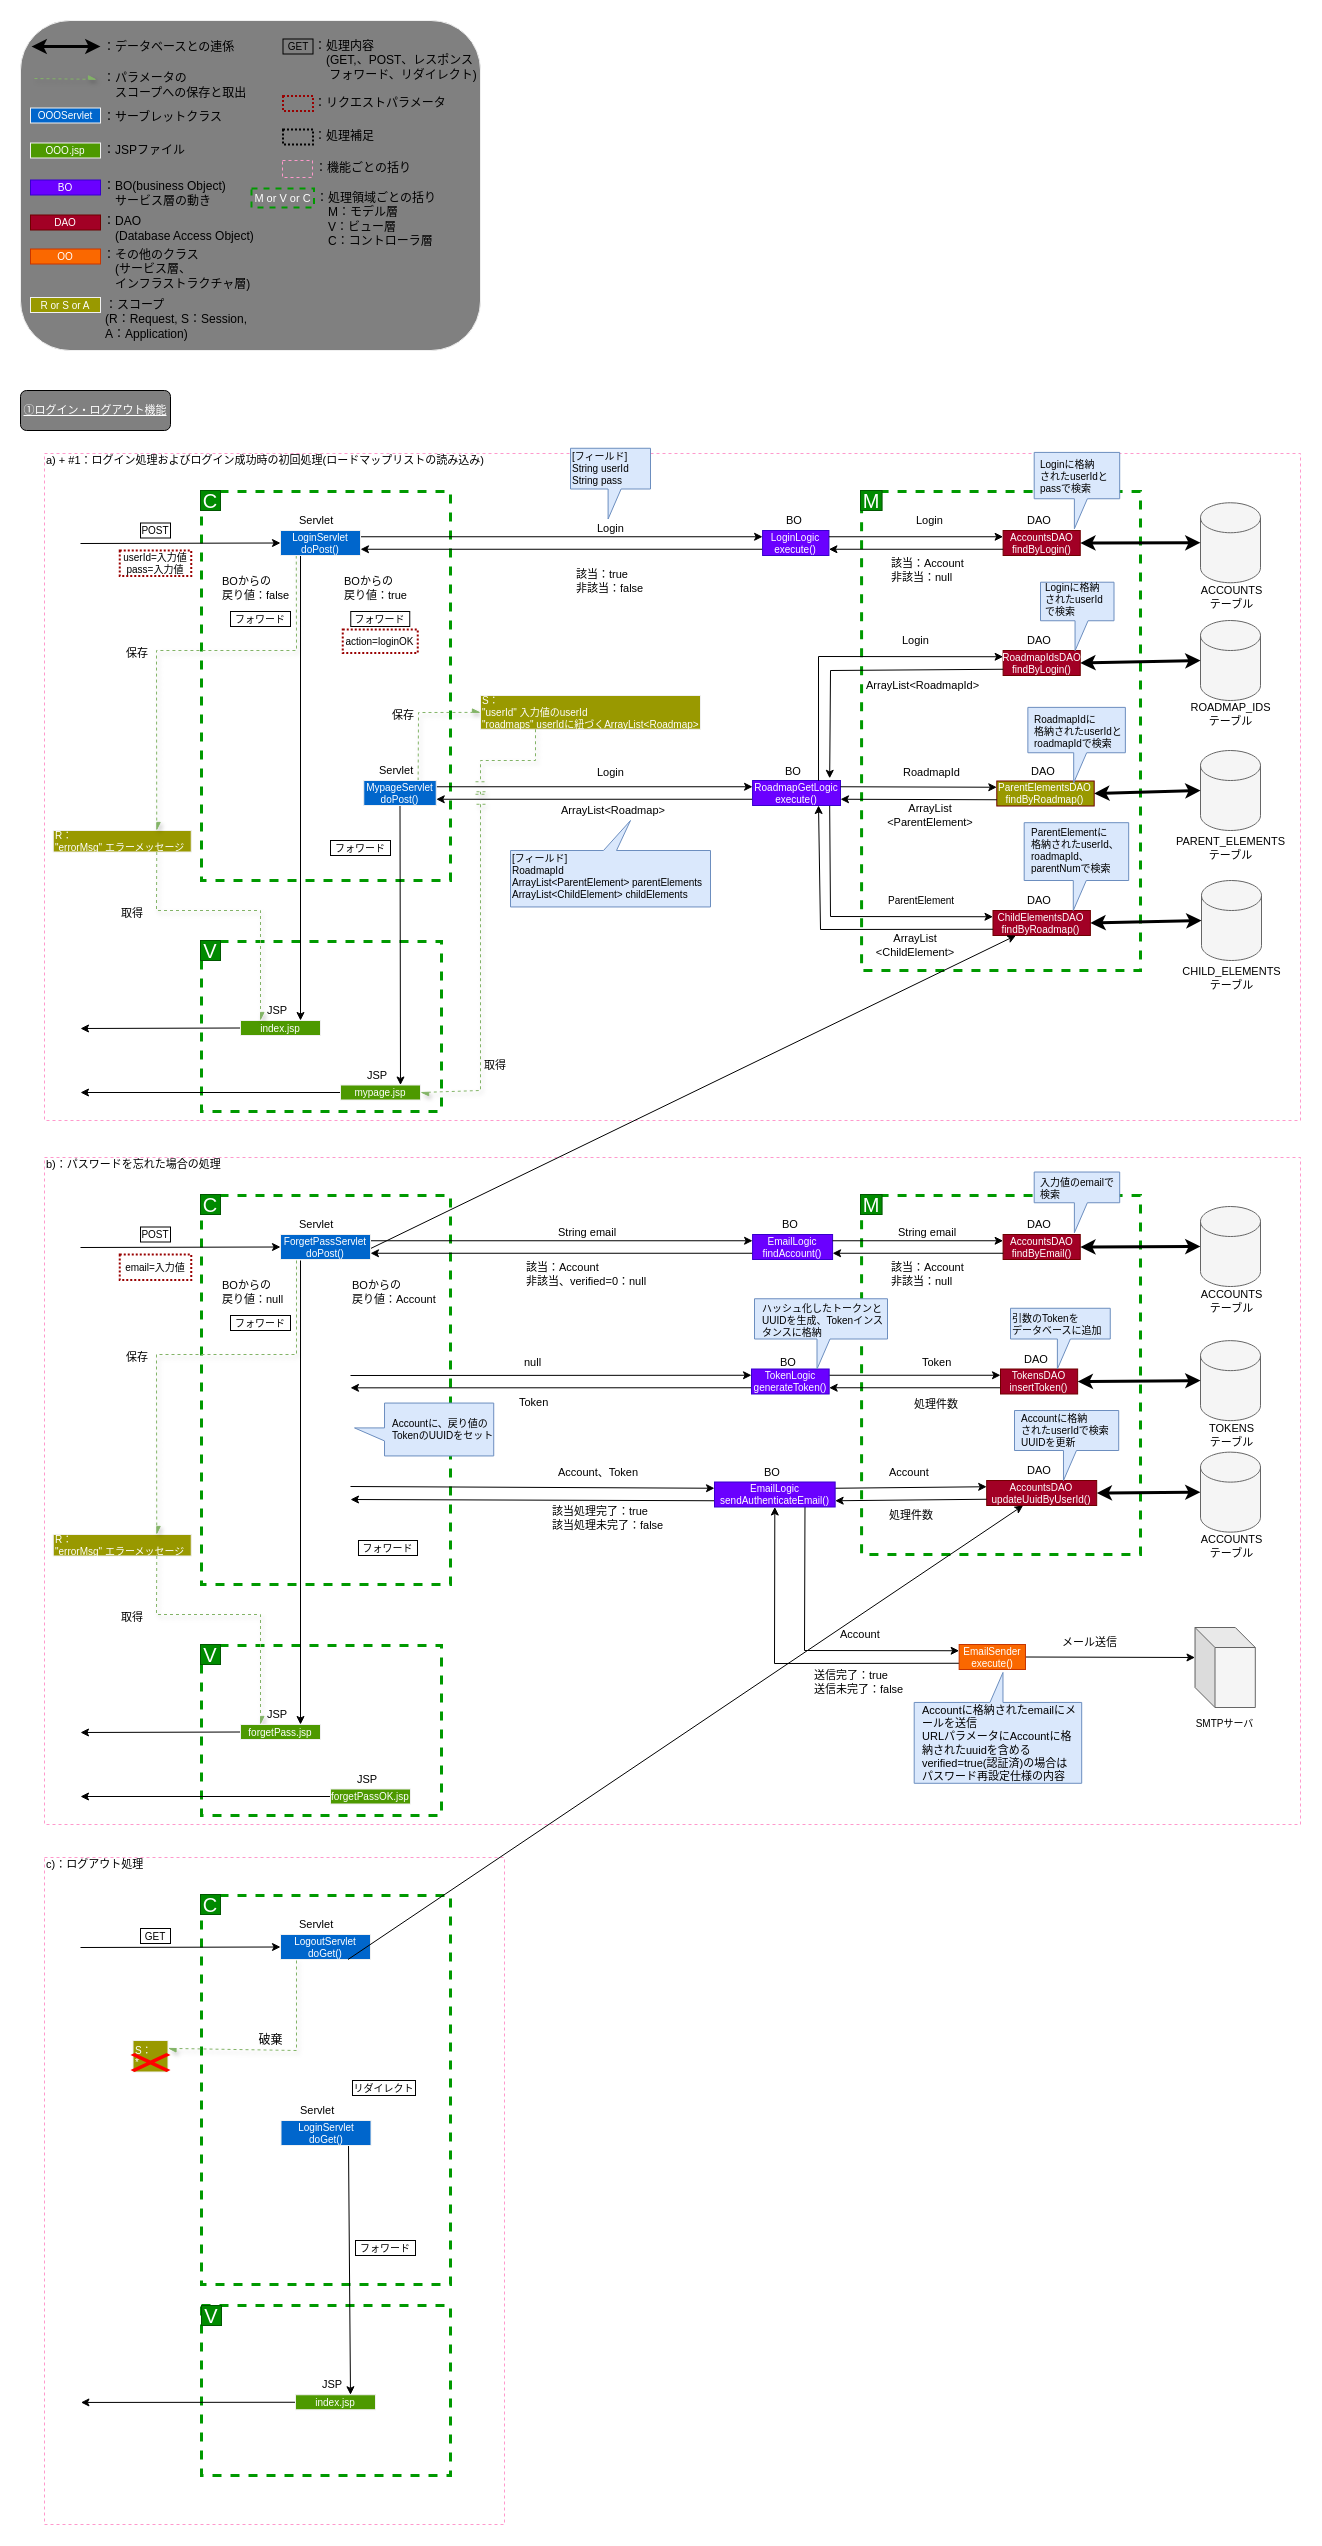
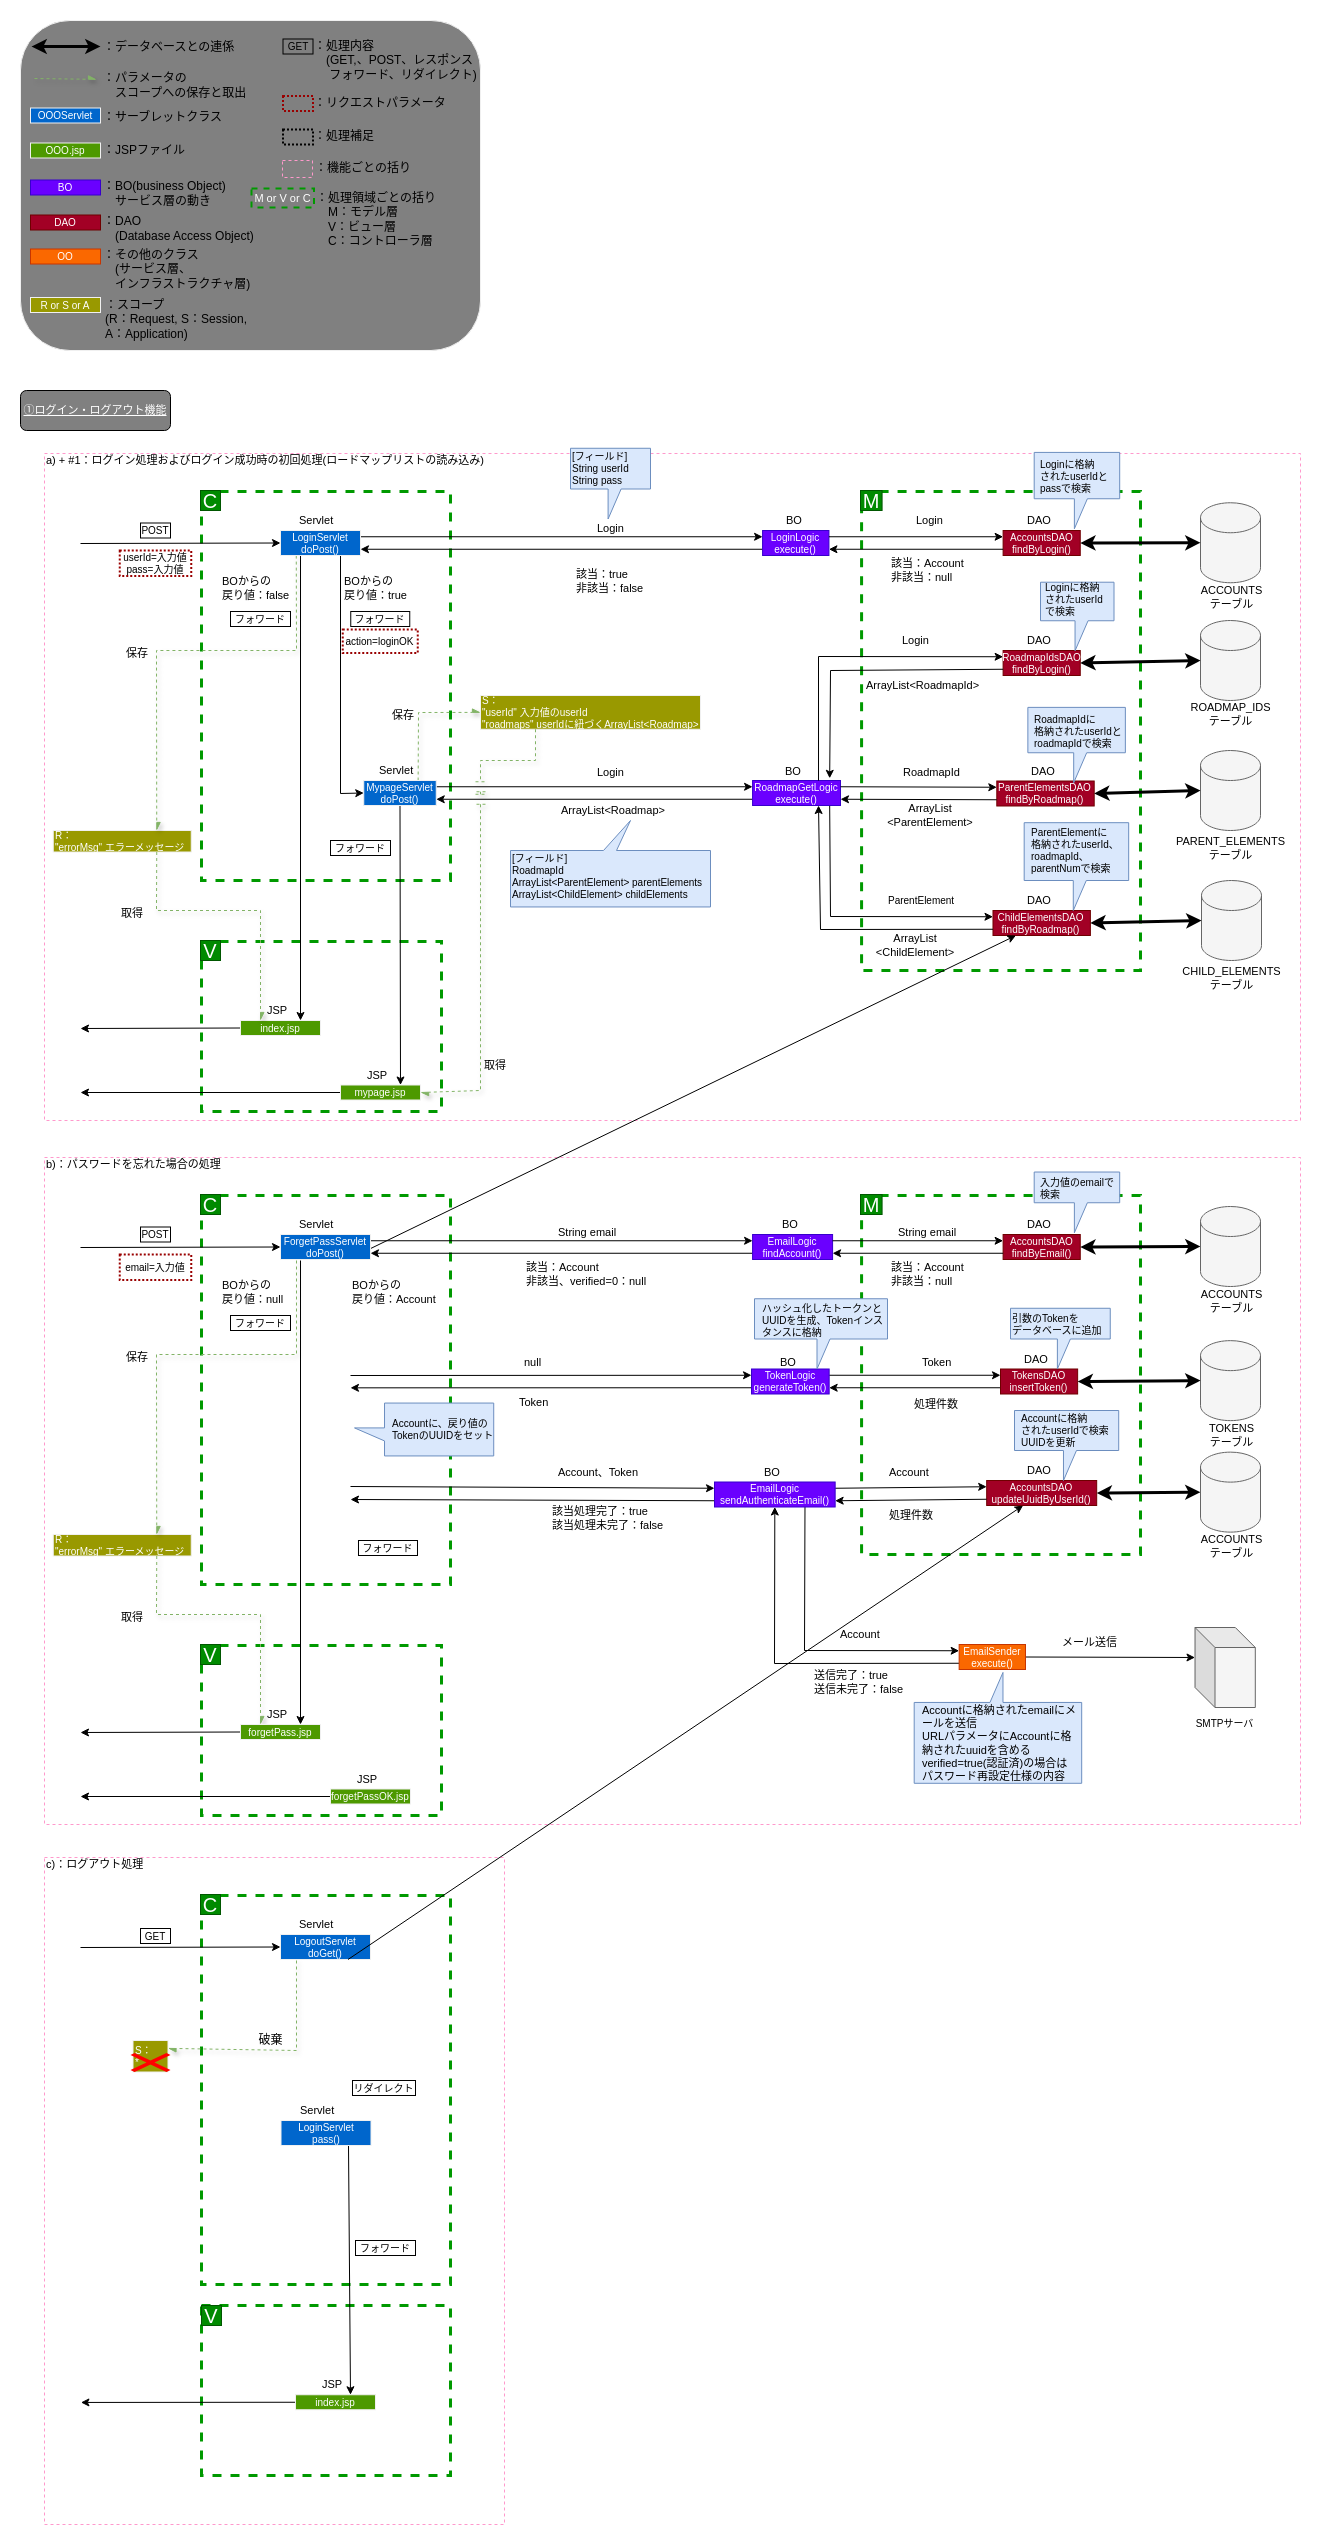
edge "LoginServlet doPost()" -> "MypageServlet doPost()": added
node "ParentElementsDAO findByRoadmap()": fillcolor #999900 -> #a20025
node "LoginServlet doGet()": label "LoginServlet doGet()" -> "LoginServlet pass()"
